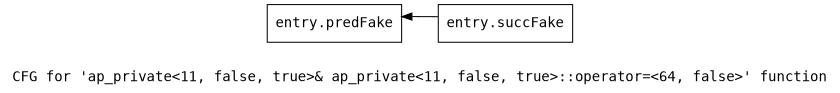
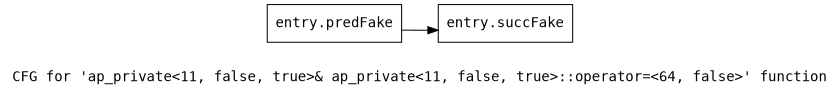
edge "entry.succFake" -> "entry.predFake": reversed
